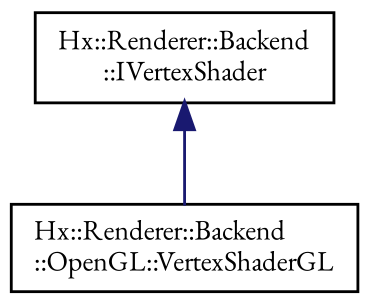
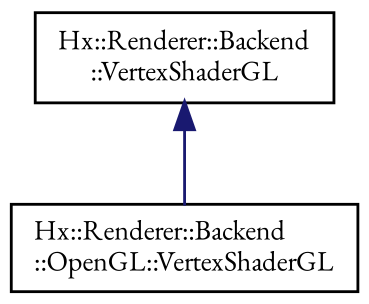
node "Hx::Renderer::Backend ::IVertexShader": label "Hx::Renderer::Backend ::IVertexShader" -> "Hx::Renderer::Backend ::VertexShaderGL"
